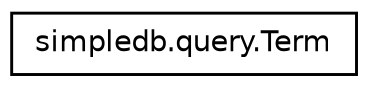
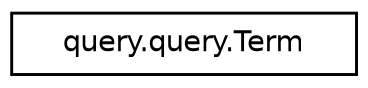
node "simpledb.query.Term": label "simpledb.query.Term" -> "query.query.Term"
